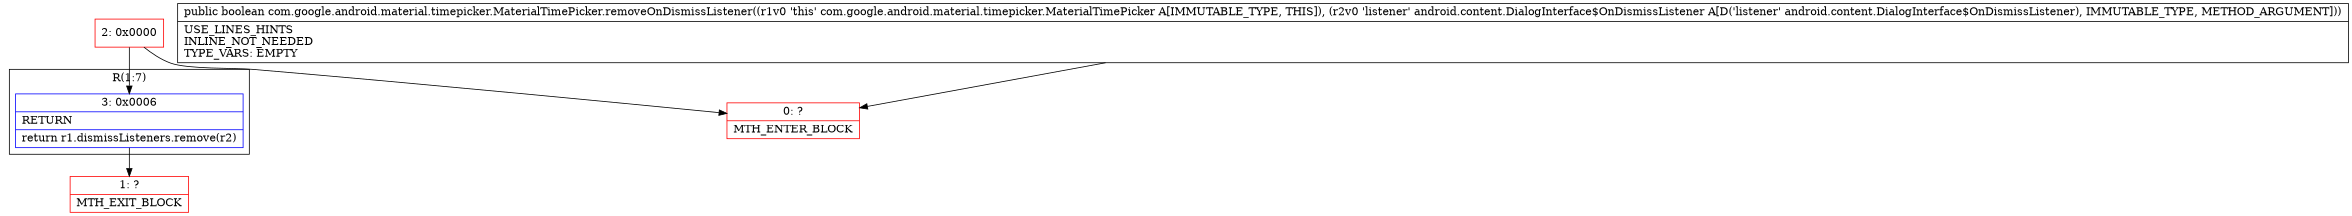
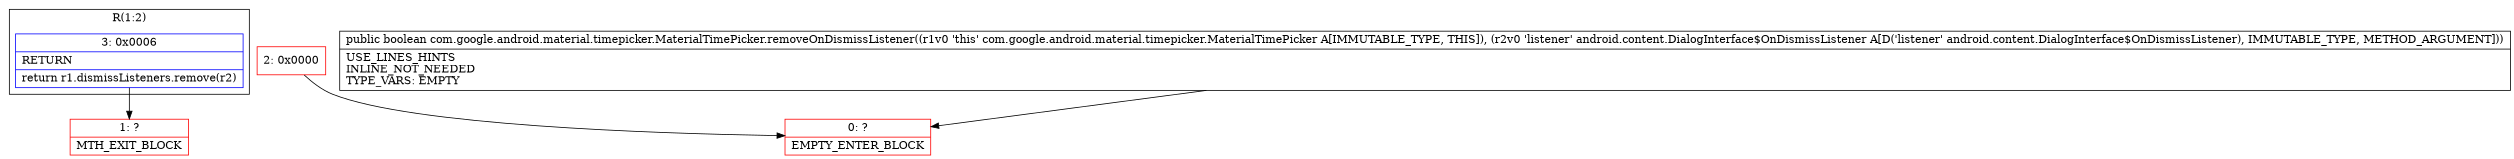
edge "2: 0x0000" -> "3: 0x0006": removed
cluster "R(1:7)": label "R(1:7)" -> "R(1:2)"
node "0: ?": text "MTH_ENTER_BLOCK" -> "EMPTY_ENTER_BLOCK"
